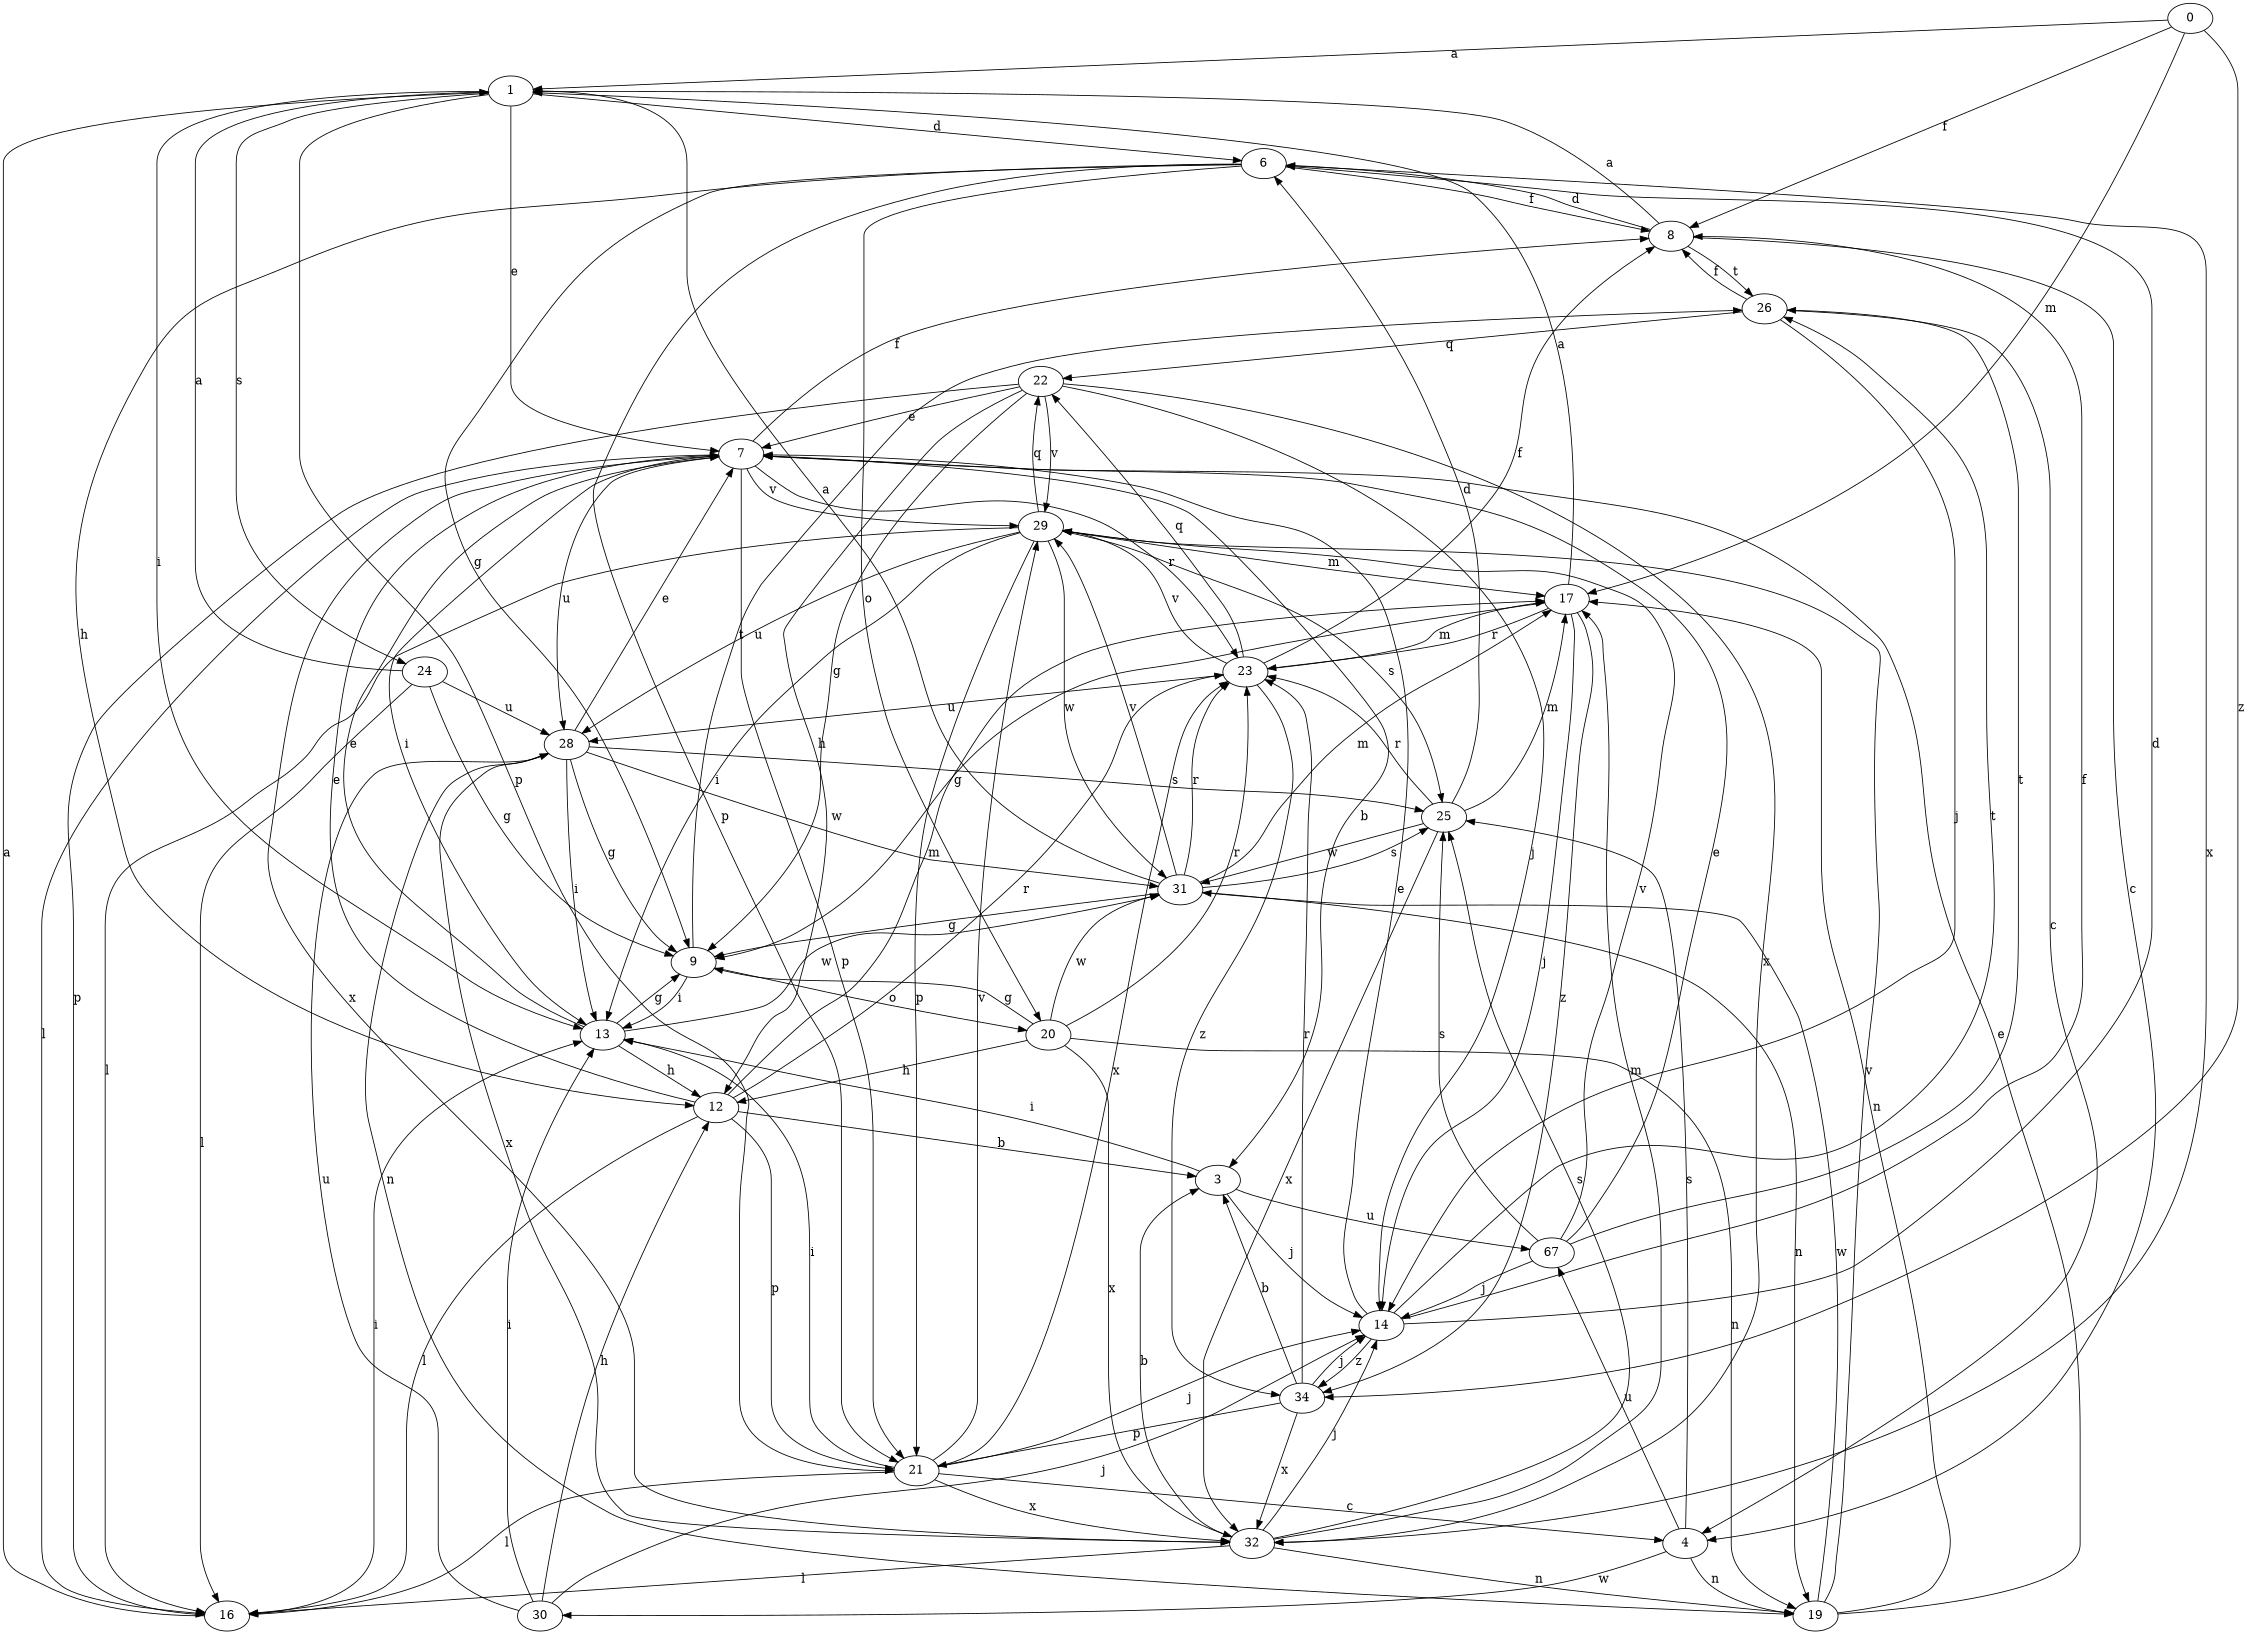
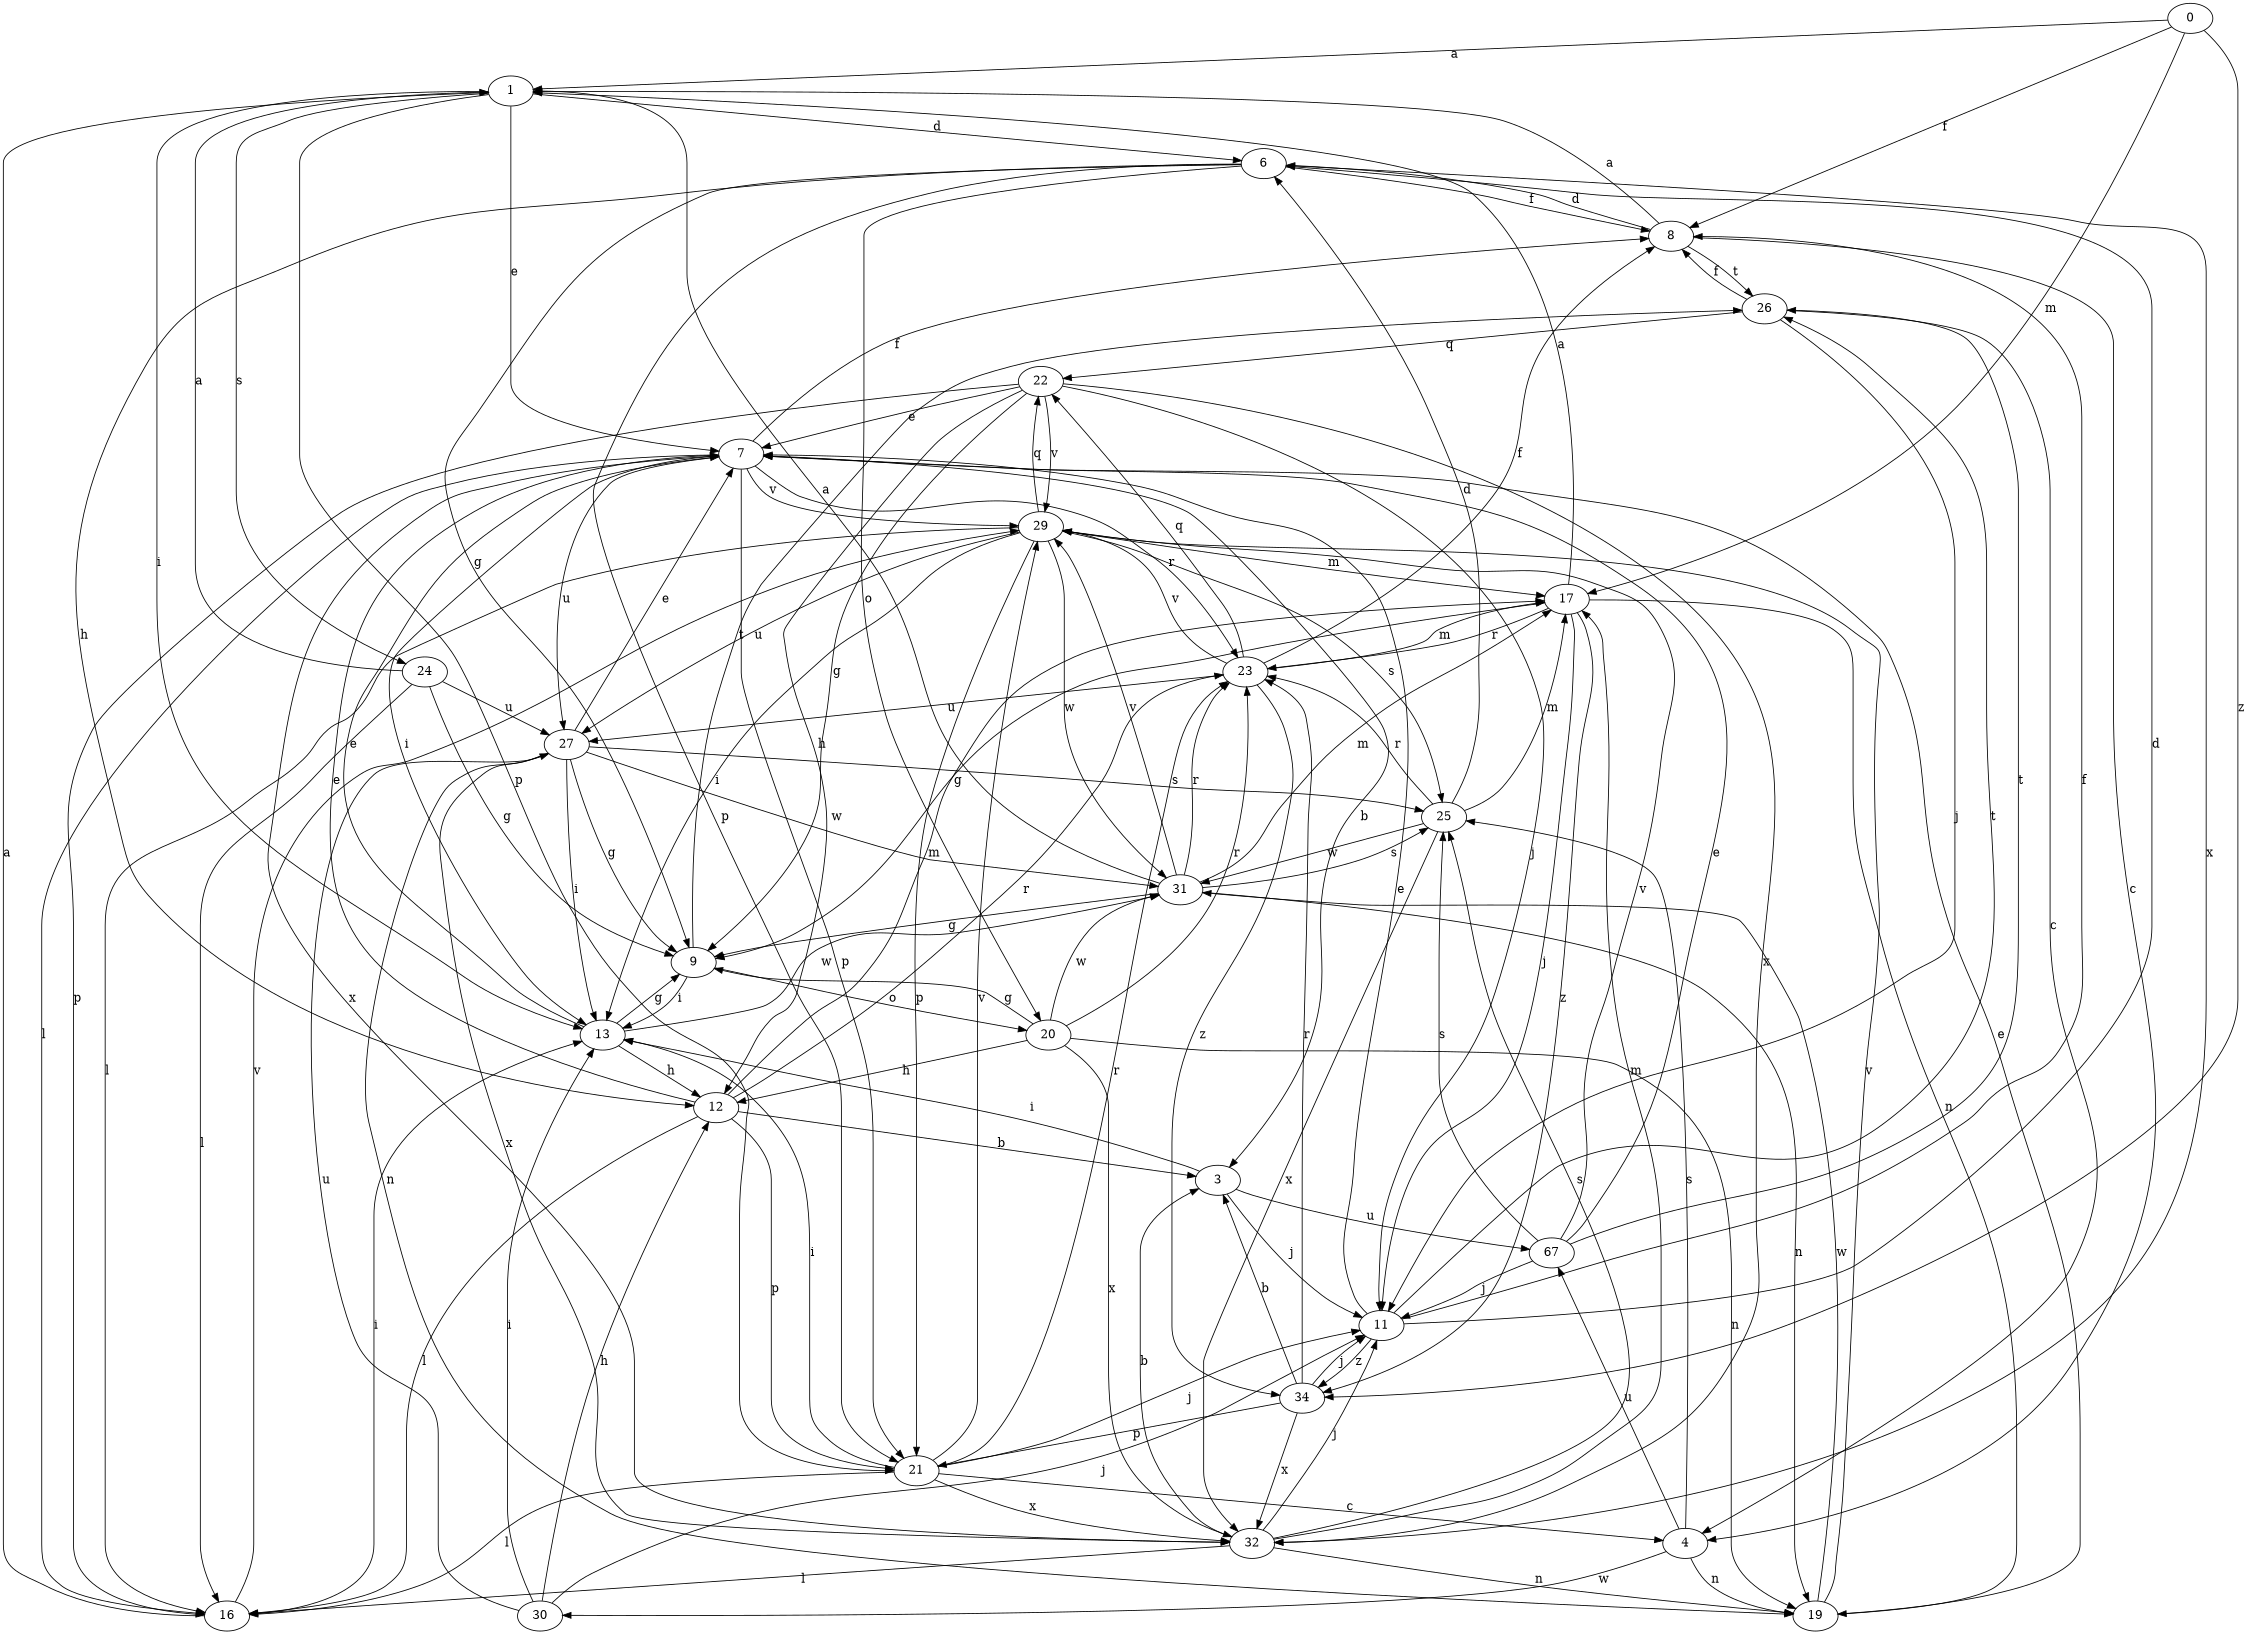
node "28": label "28" -> "27"
edge "16" -> "29": added, label "v"
edge "19" -> "17": reversed
edge "21" -> "23": label "x" -> "r"
node "14": label "14" -> "11"
